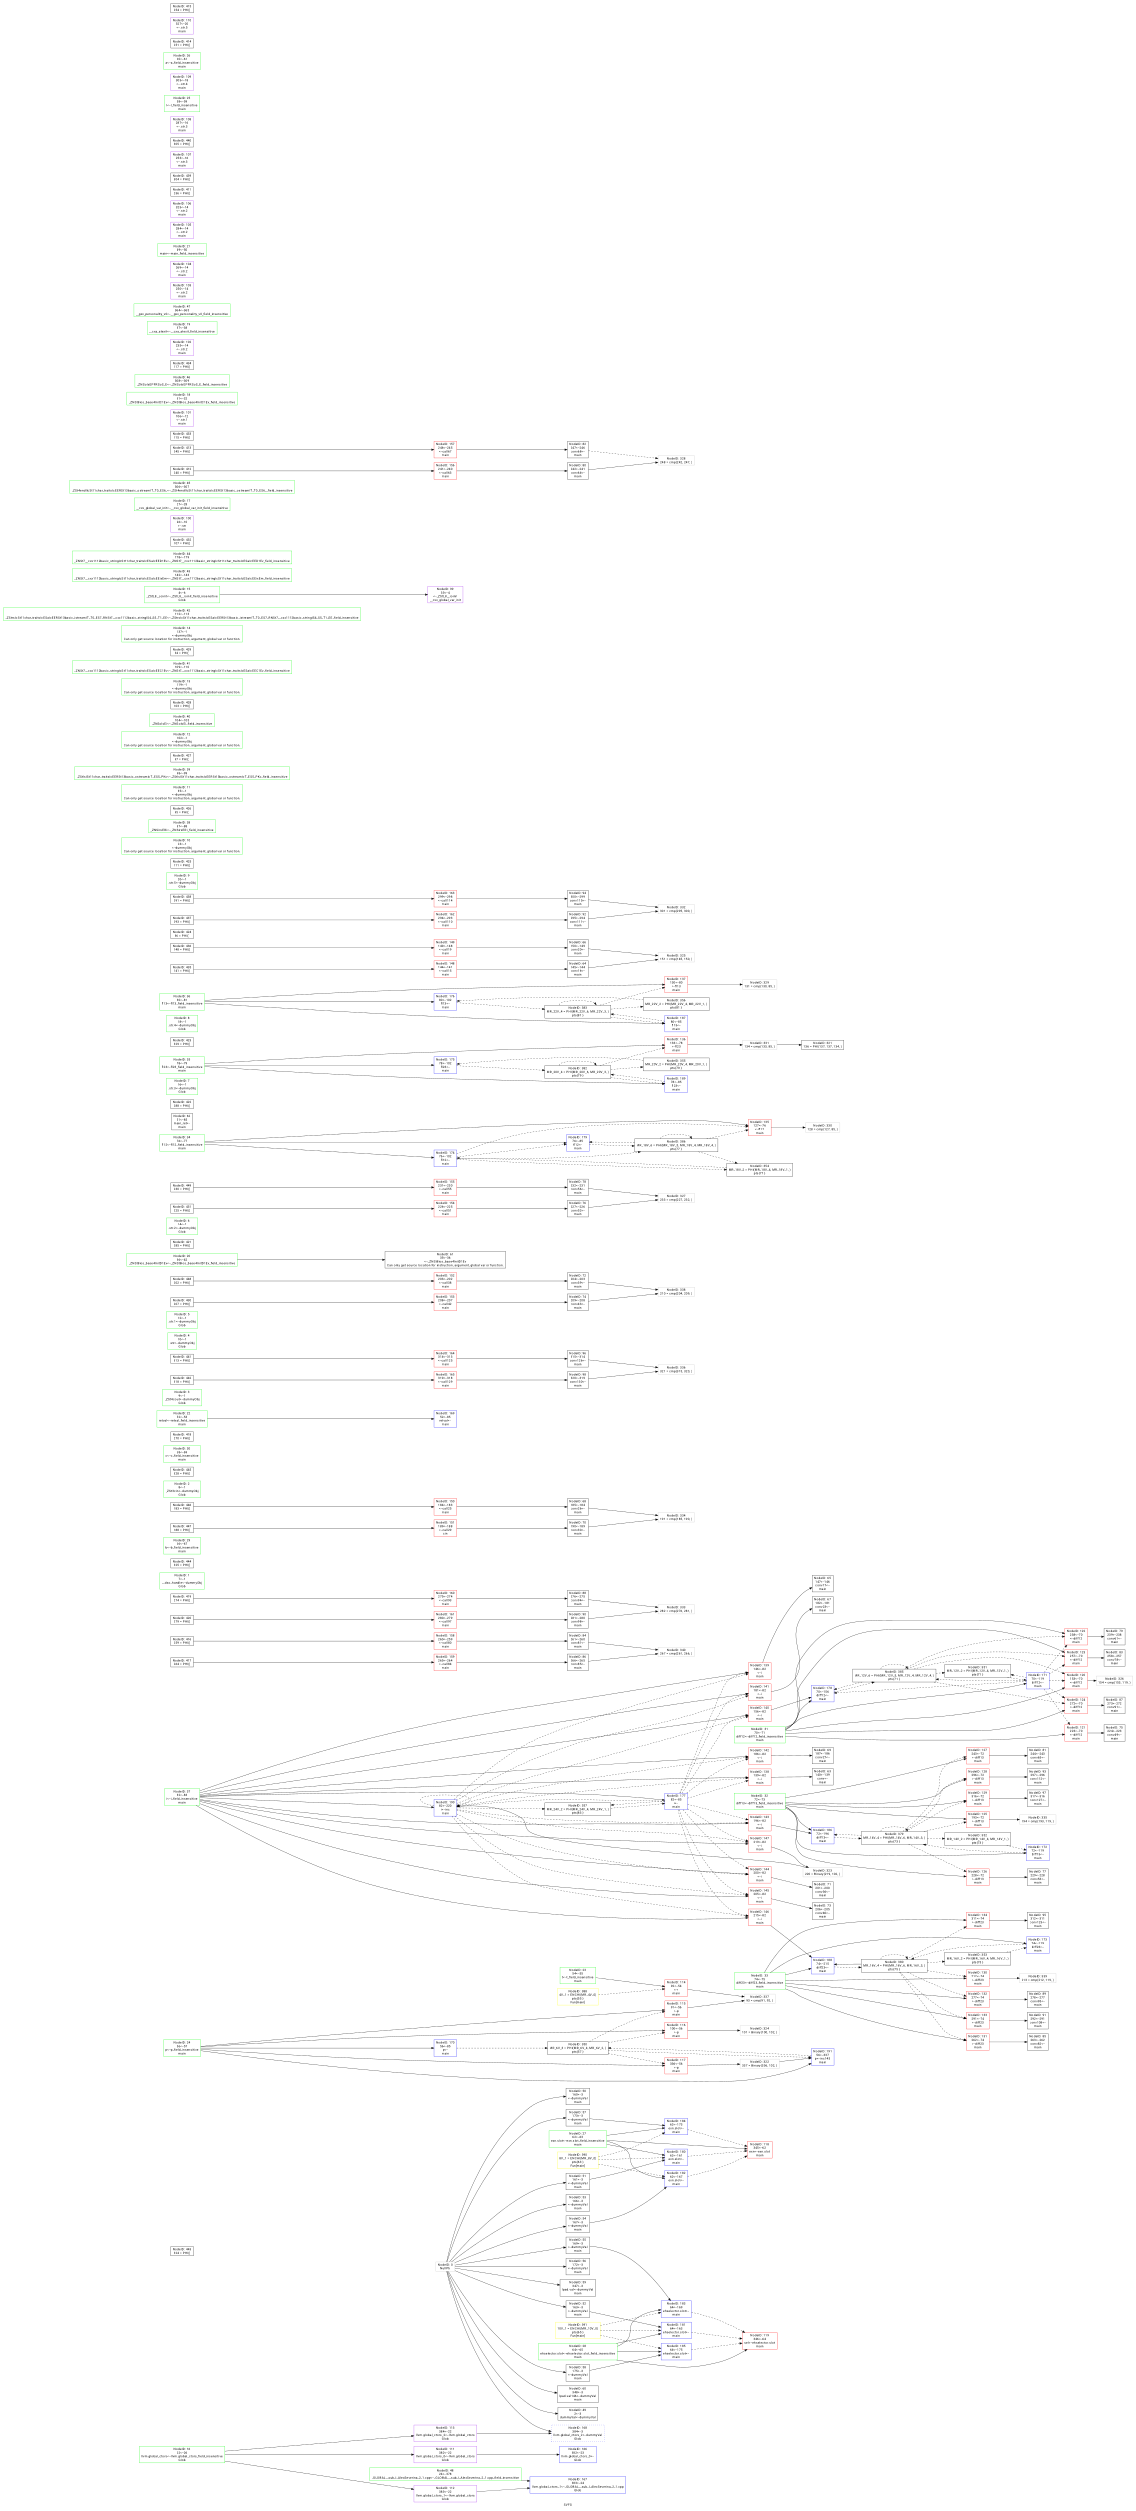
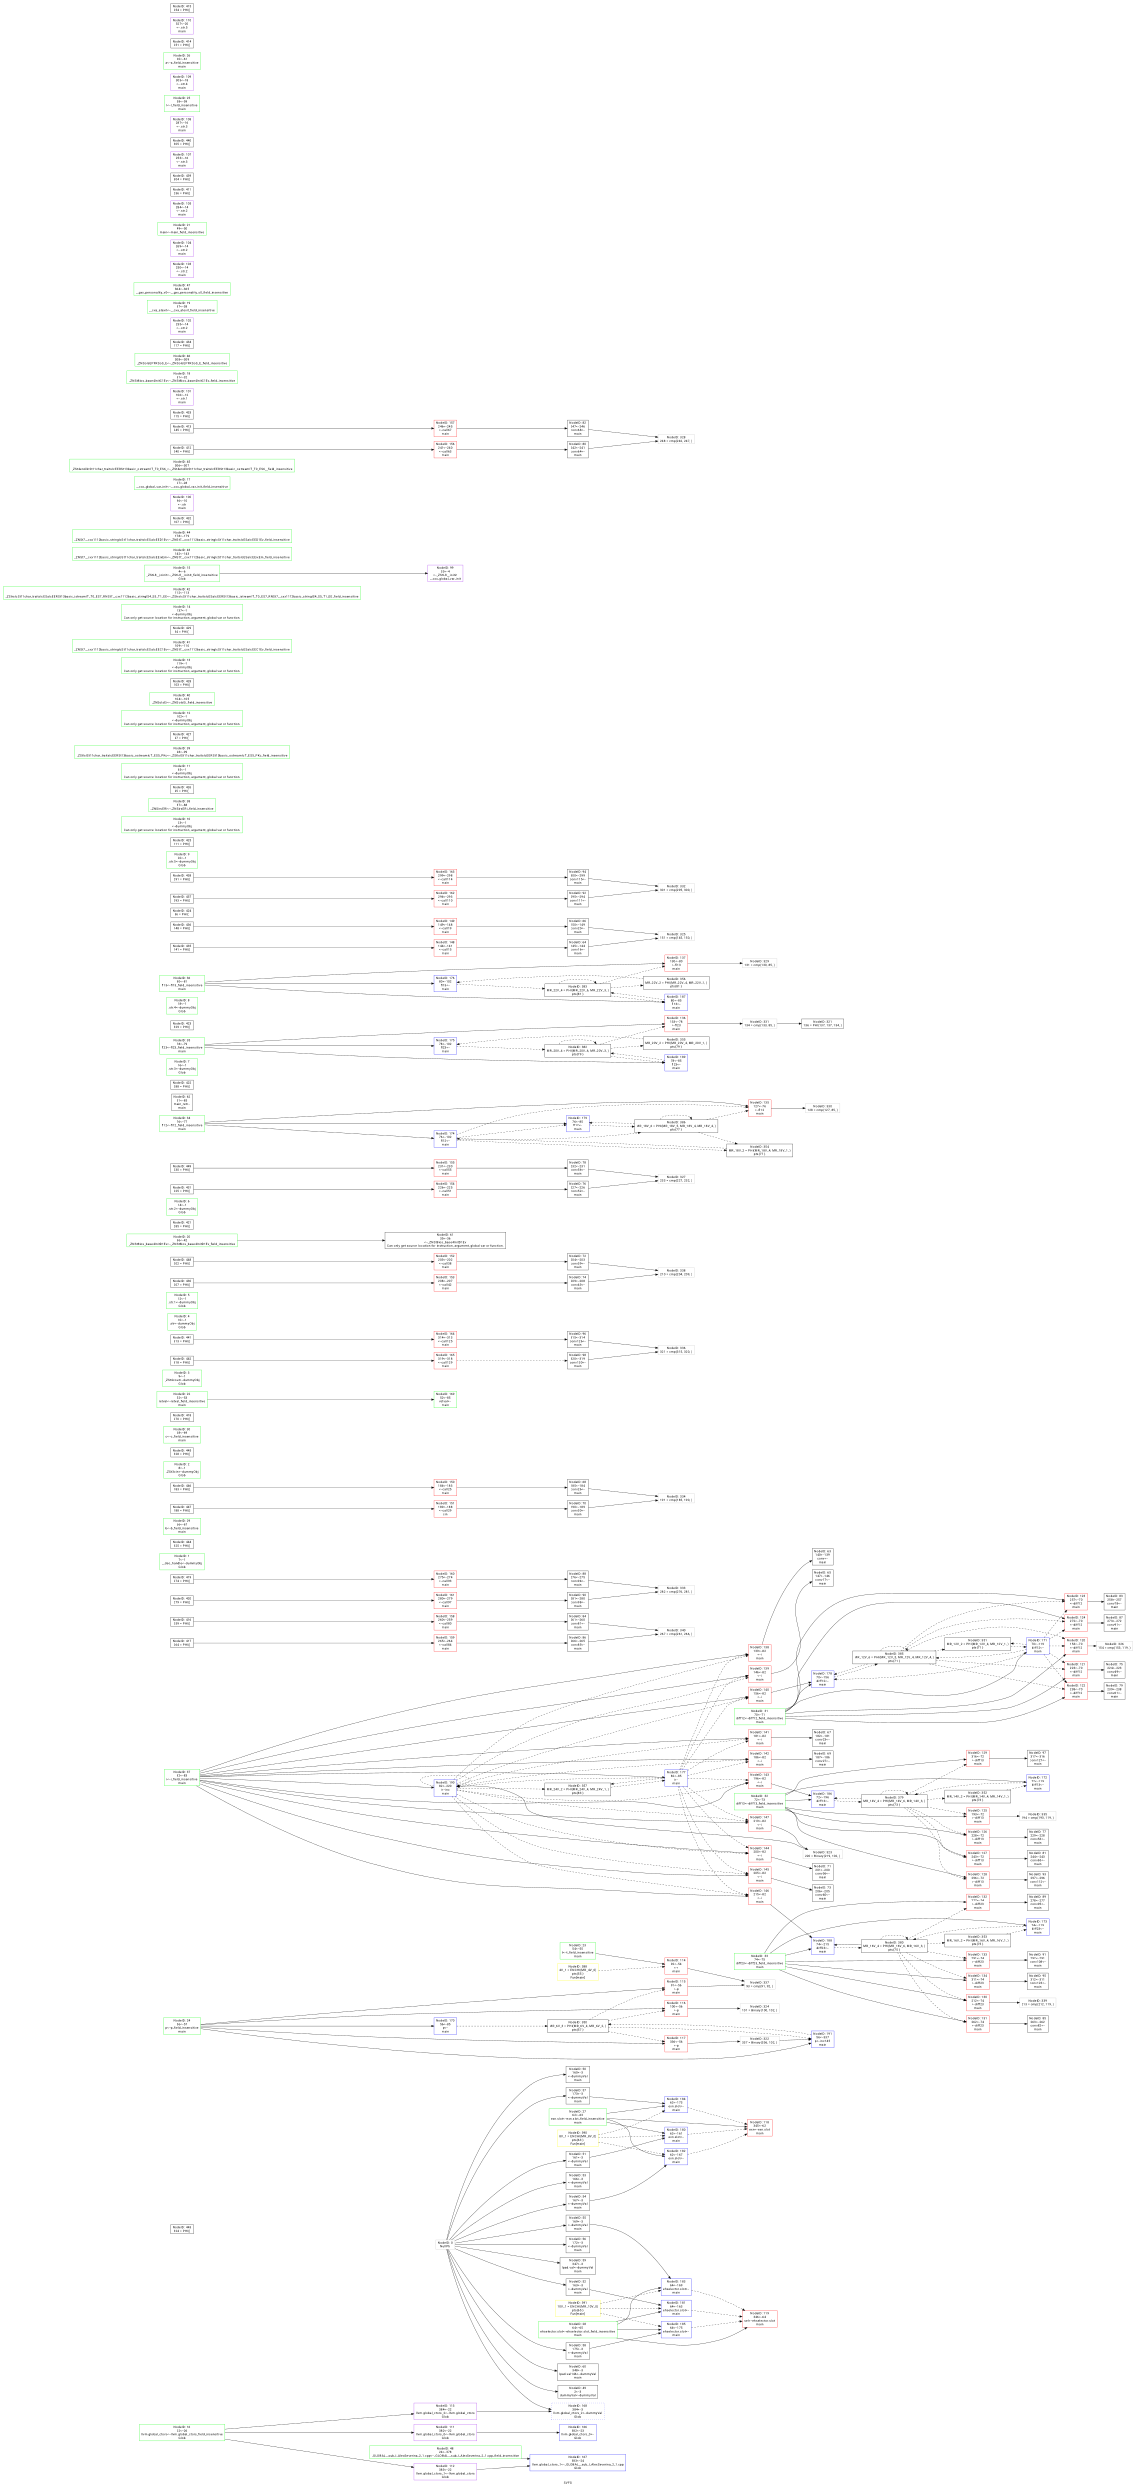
node "NodeID: 106": removed
edge "NodeID: 82" -> "NodeID: 328": style dashed -> solid
edge "NodeID: 165" -> "NodeID: 98": style solid -> dashed
node "NodeID: 169": color blue -> green
edge "NodeID: 385" -> "NodeID: 121": added
